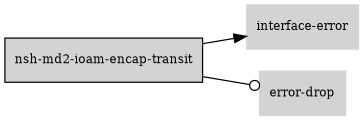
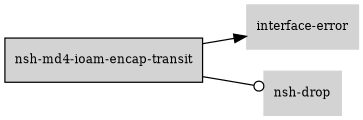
node "nsh-md2-ioam-encap-transit": label "nsh-md2-ioam-encap-transit" -> "nsh-md4-ioam-encap-transit"
node "error-drop": label "error-drop" -> "nsh-drop"
